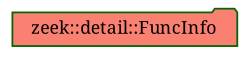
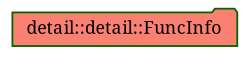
node "zeek::detail::FuncInfo": label "zeek::detail::FuncInfo" -> "detail::detail::FuncInfo"
